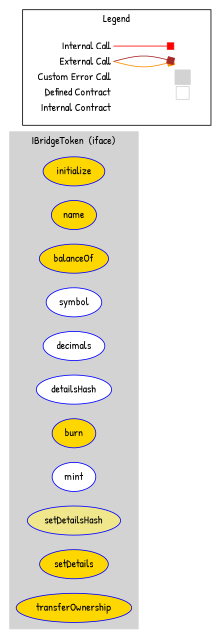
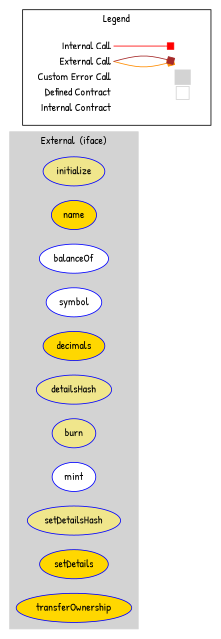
cluster "IBridgeToken  (iface)": label "IBridgeToken  (iface)" -> "External  (iface)"
node "initialize": fillcolor gold -> khaki
node "balanceOf": fillcolor gold -> white
node "decimals": fillcolor white -> gold
node "detailsHash": fillcolor white -> khaki
node "burn": fillcolor gold -> khaki
